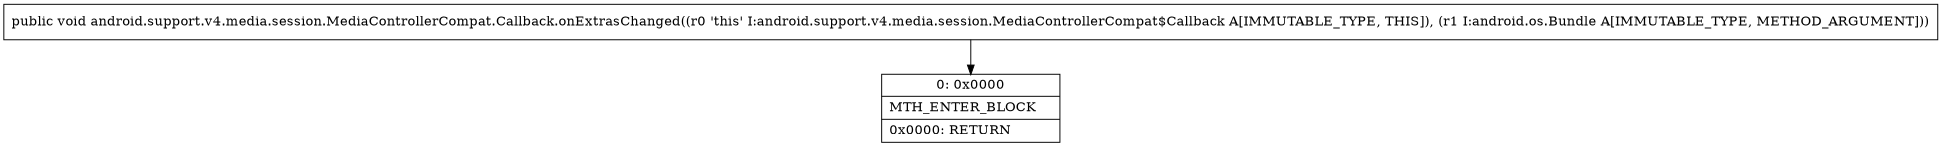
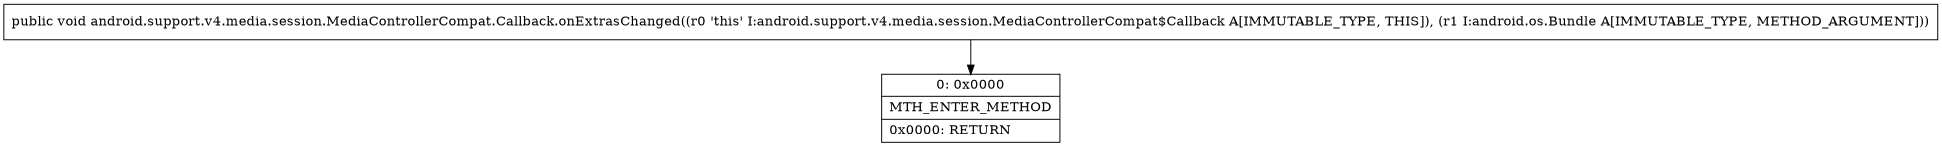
node "0: 0x0000": text "MTH_ENTER_BLOCK" -> "MTH_ENTER_METHOD"
